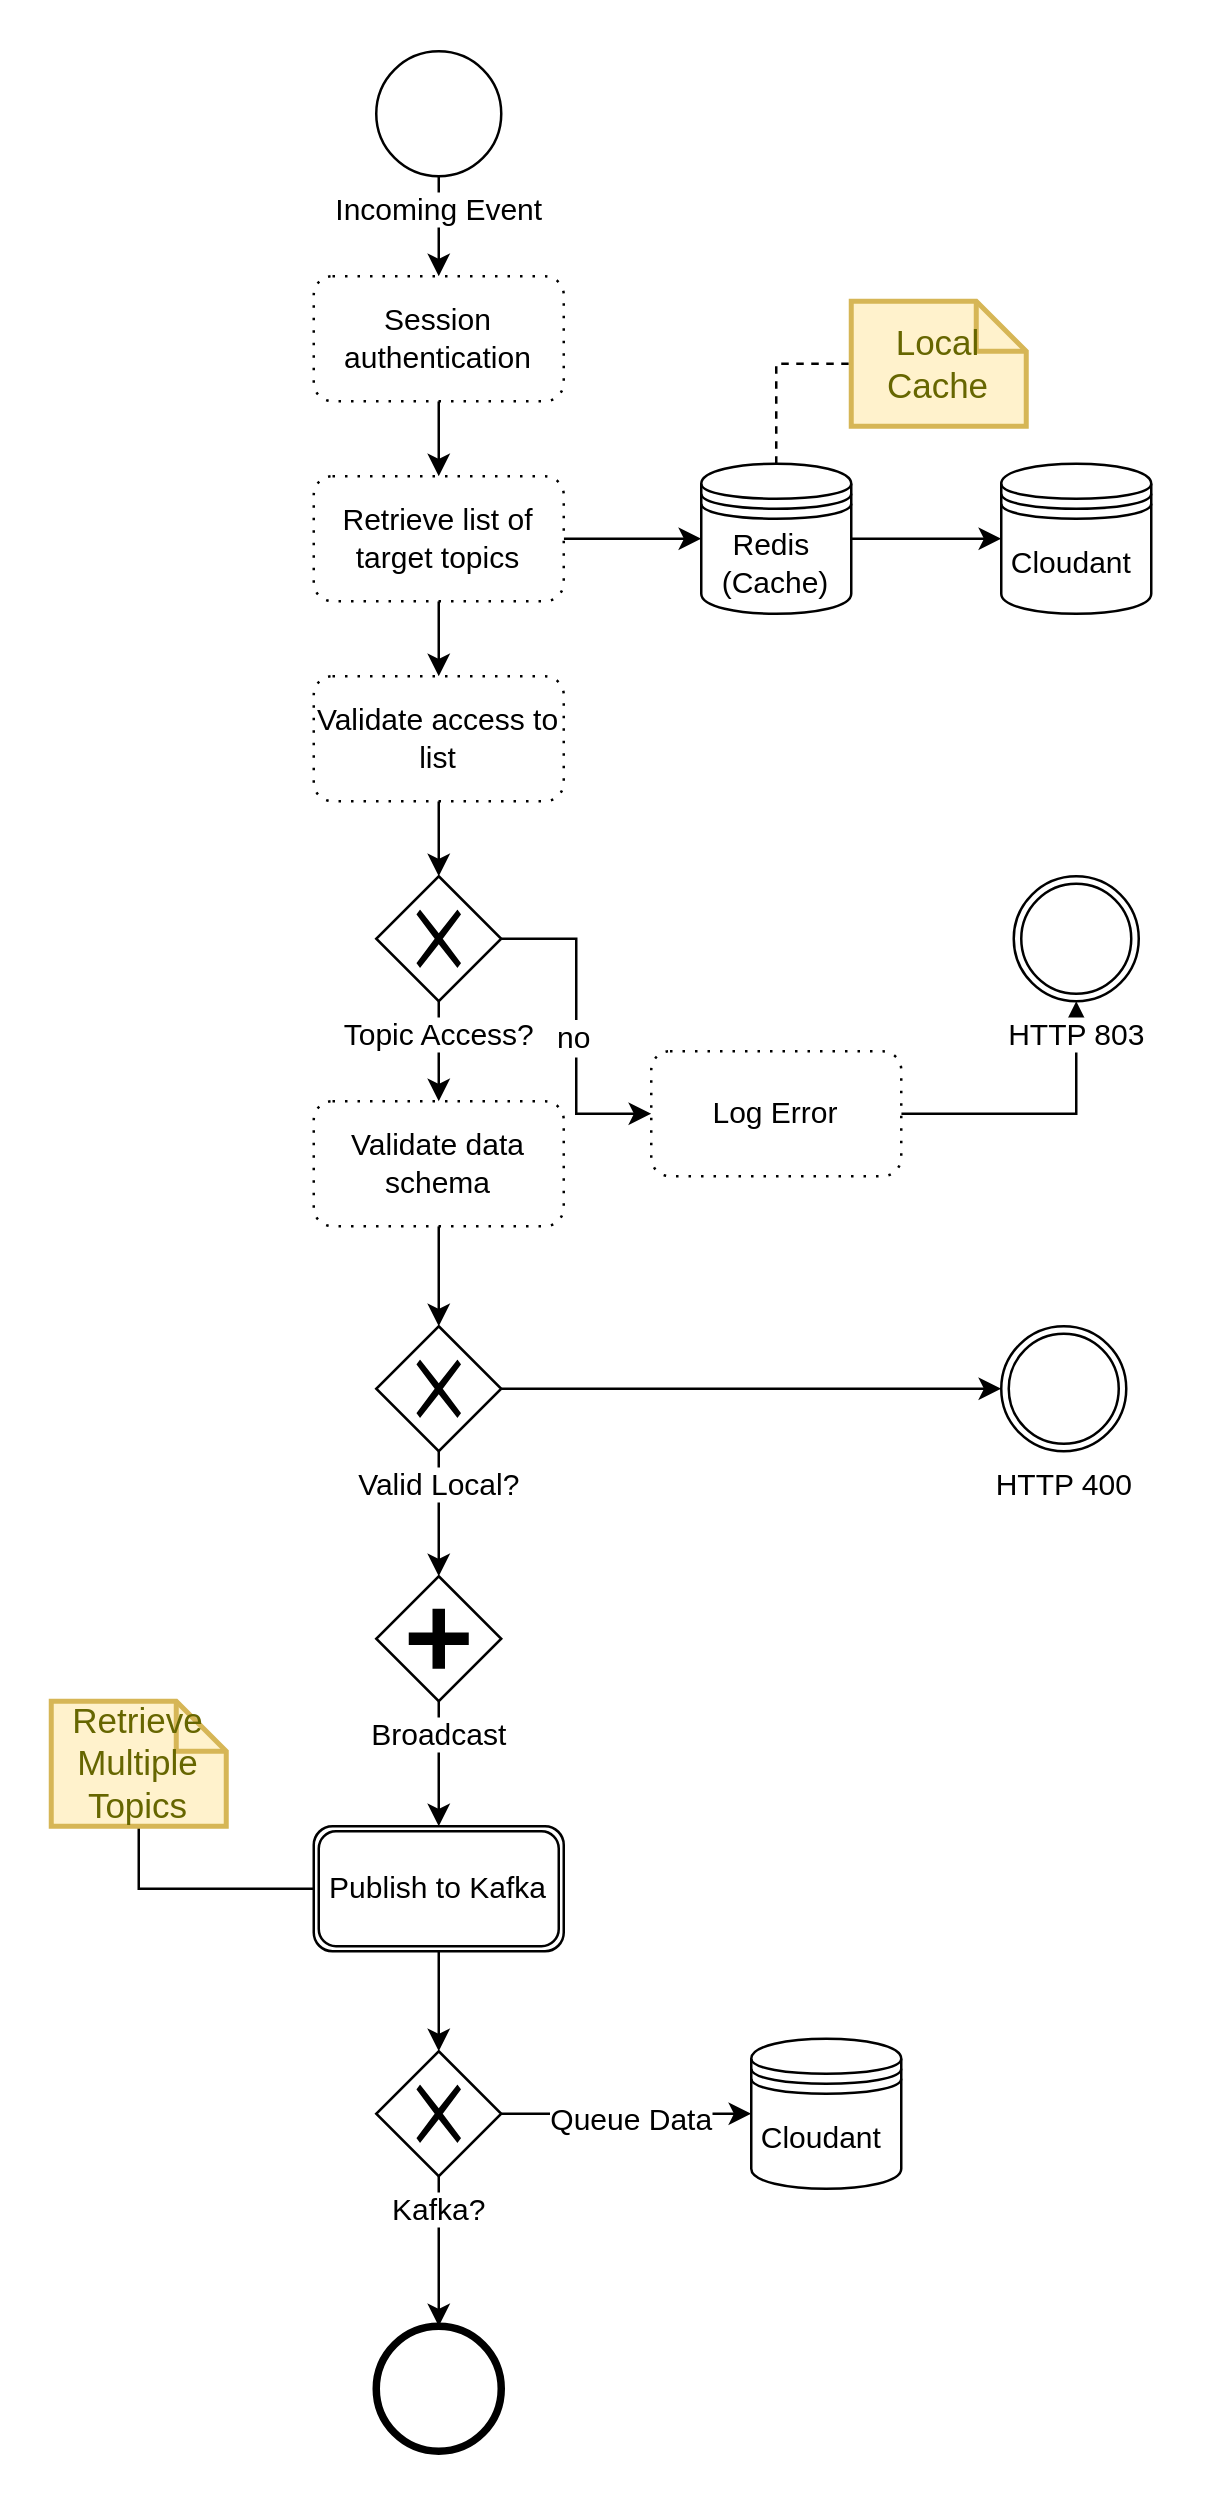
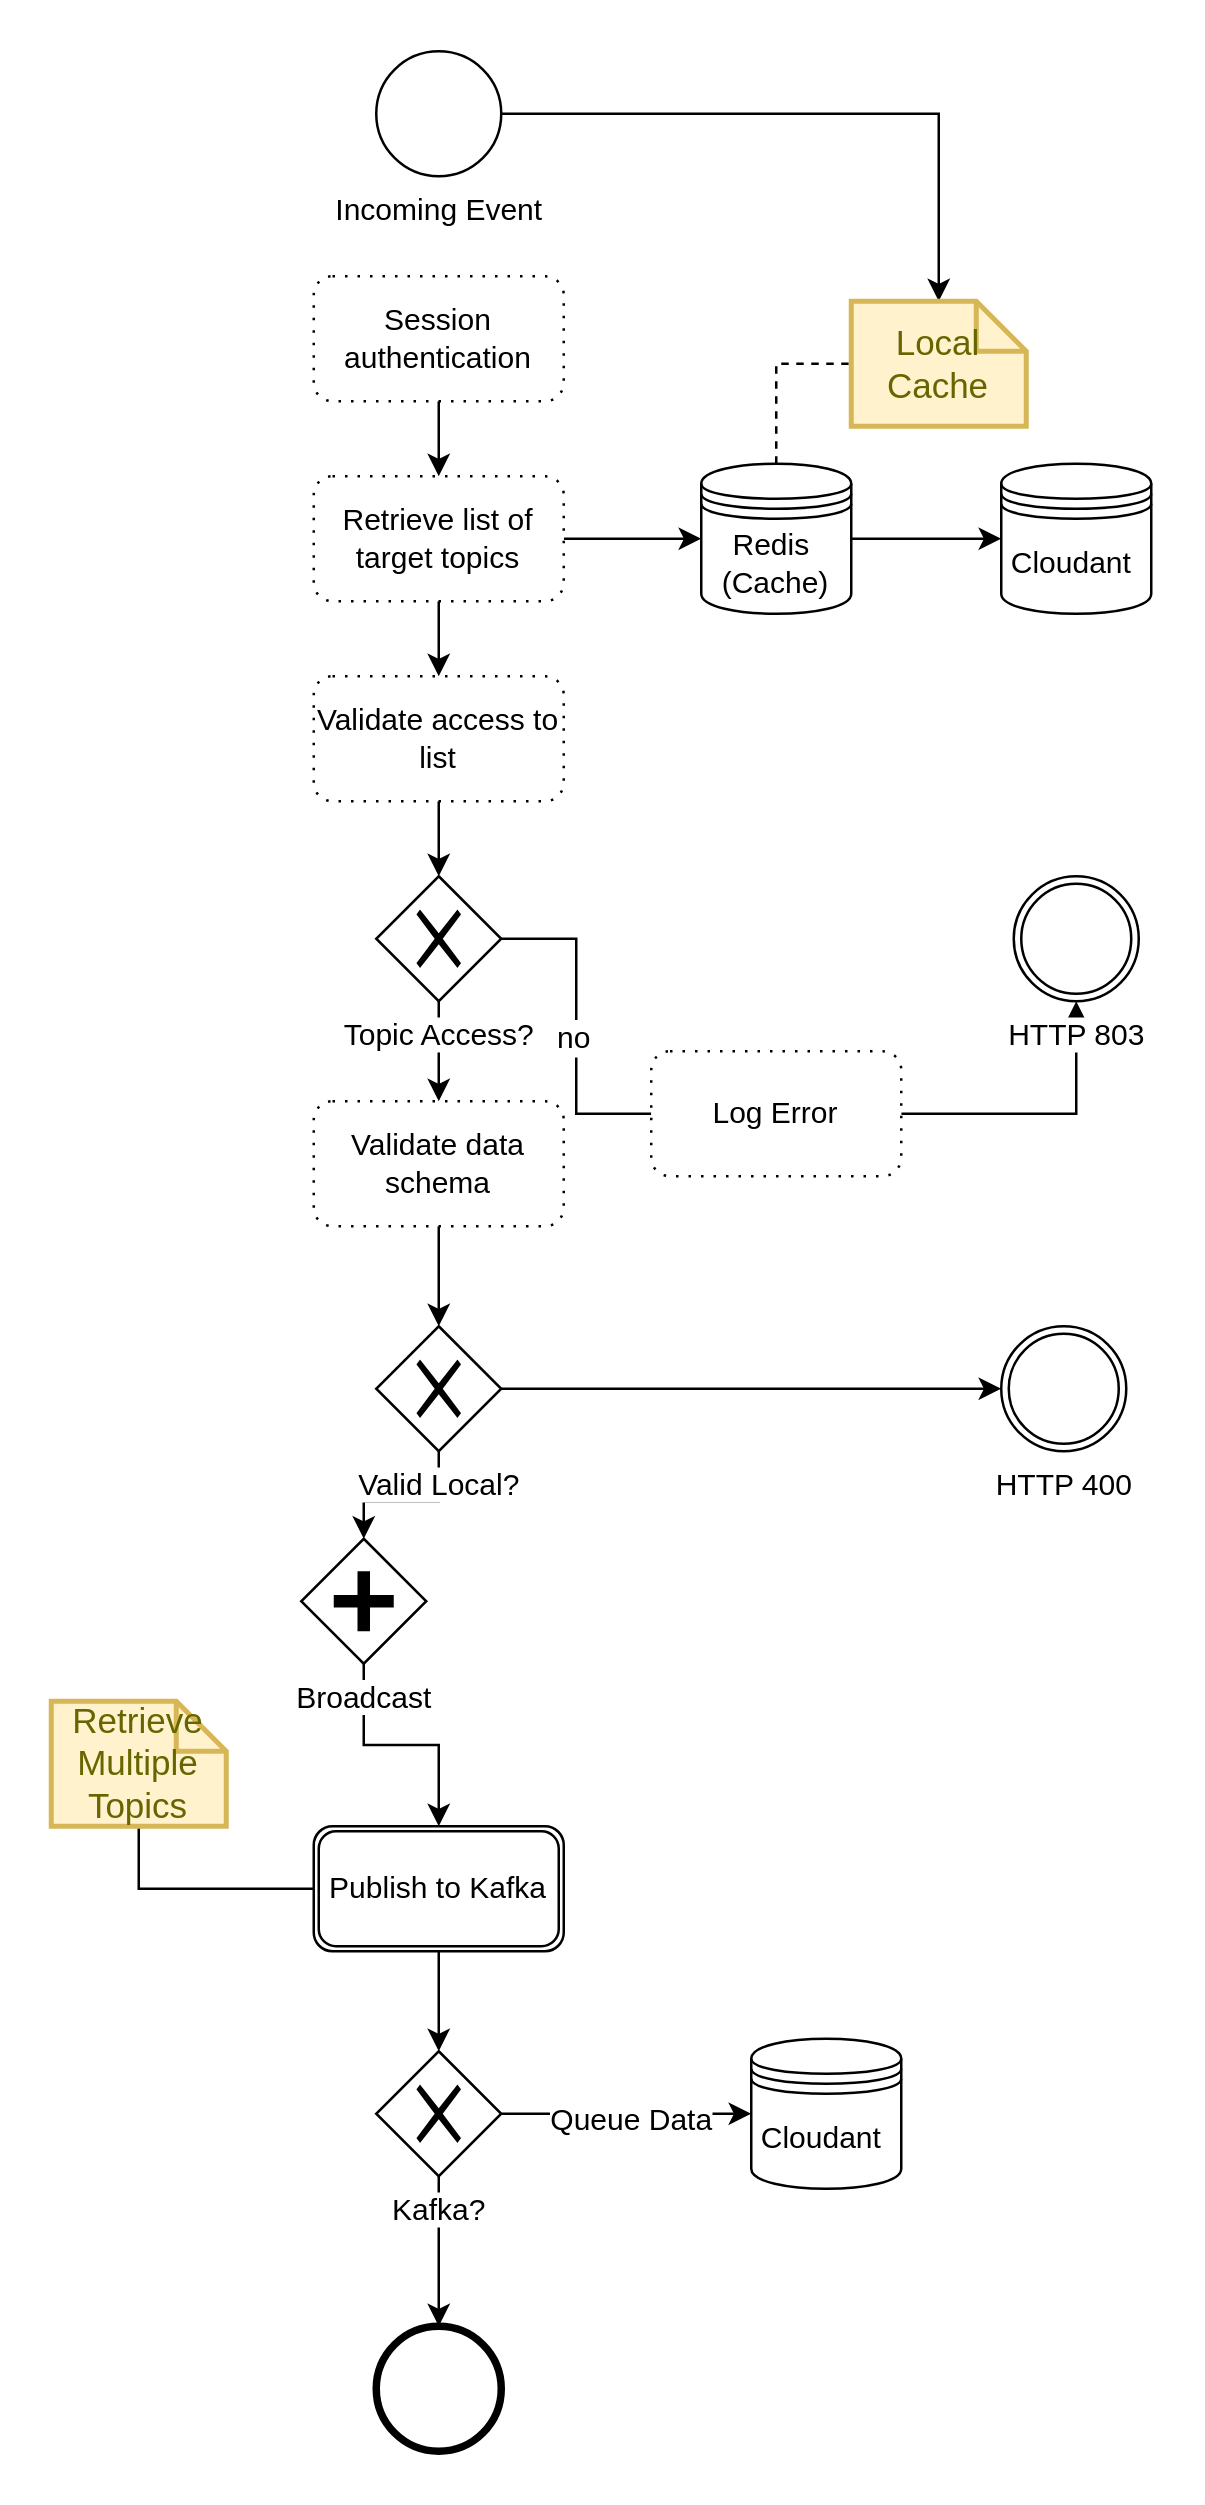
edge "Incoming Event" -> "Session authentication": now "Incoming Event" -> "Local Cache"
edge "Topic Access?" -> "Log Error": arrowhead classic -> none
node "Broadcast": moved (439, 1639) -> (364, 1601)
